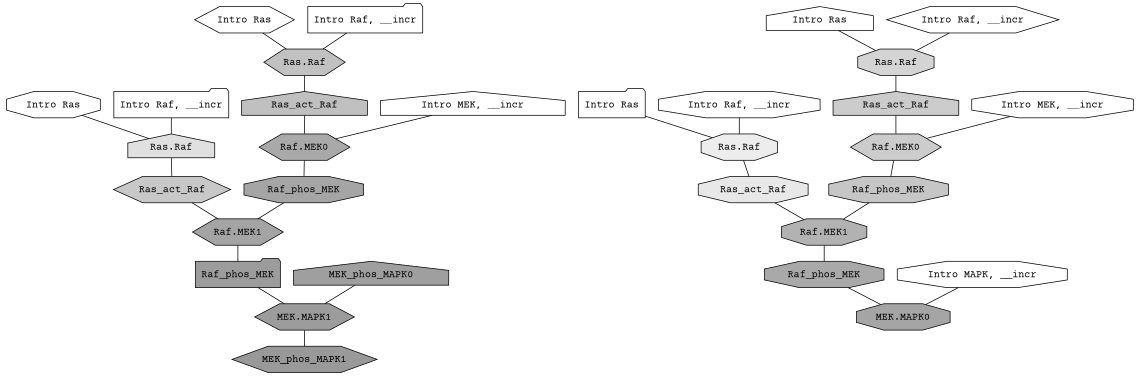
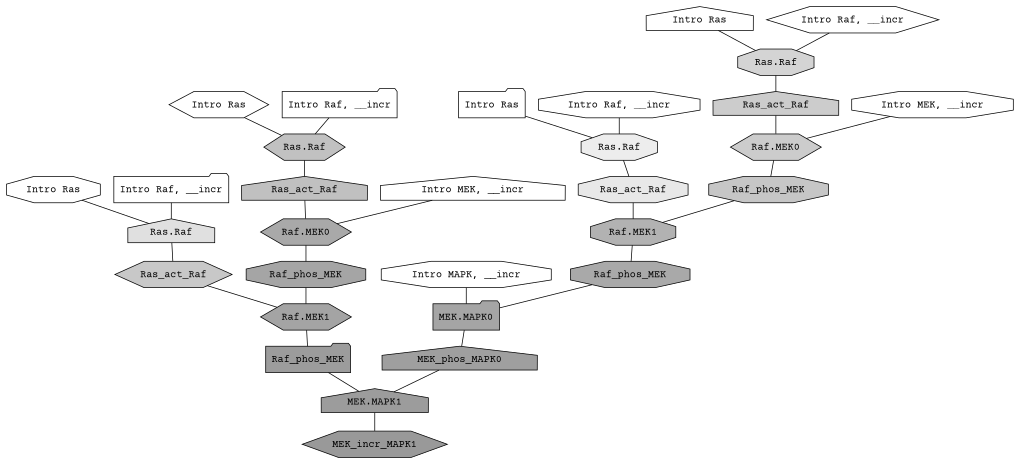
node "MEK.MAPK1": shape hexagon -> house
node "MEK.MAPK0": shape octagon -> folder
edge "MEK.MAPK0" -- "MEK_phos_MAPK0": added
node "MEK_phos_MAPK1": label "MEK_phos_MAPK1" -> "MEK_incr_MAPK1"
